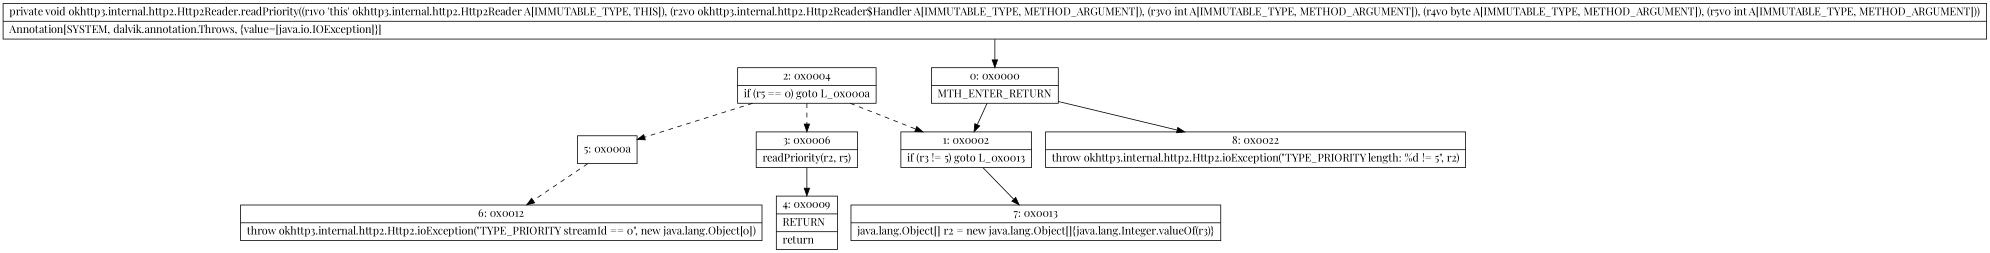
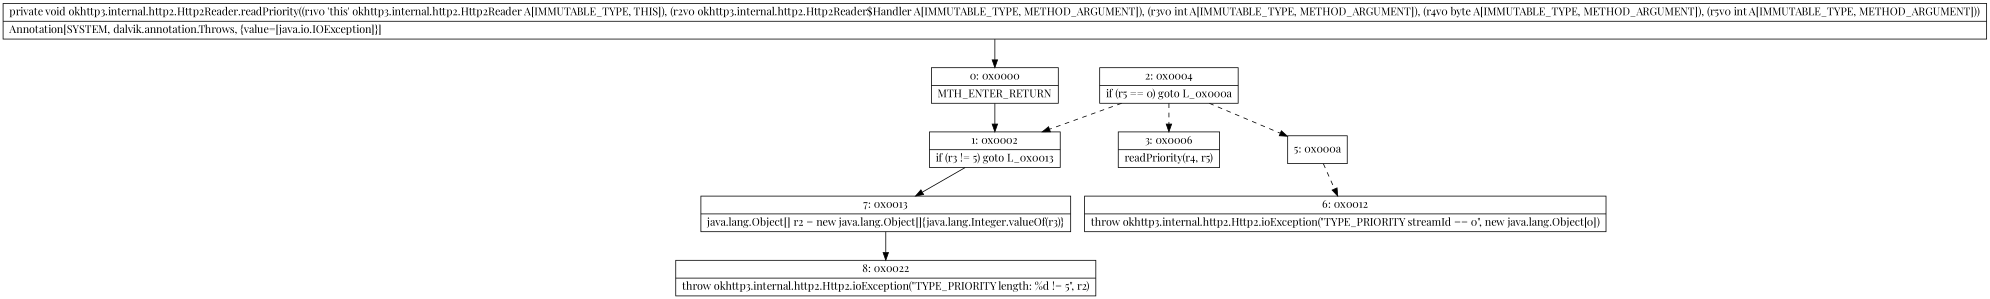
edge "0: 0x0000" -> "8: 0x0022": now "7: 0x0013" -> "8: 0x0022"
node "3: 0x0006": text "readPriority(r2, r5)" -> "readPriority(r4, r5)"
node "4: 0x0009": removed
